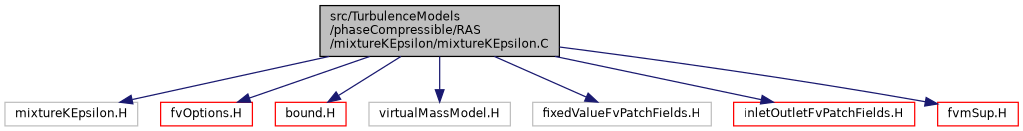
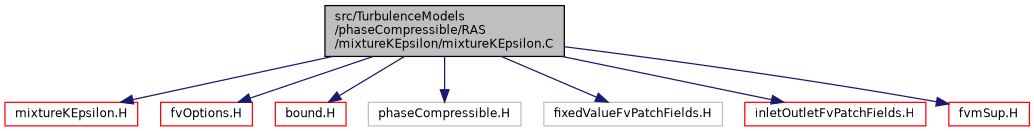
node "mixtureKEpsilon.H": color grey75 -> red
node "virtualMassModel.H": label "virtualMassModel.H" -> "phaseCompressible.H"
